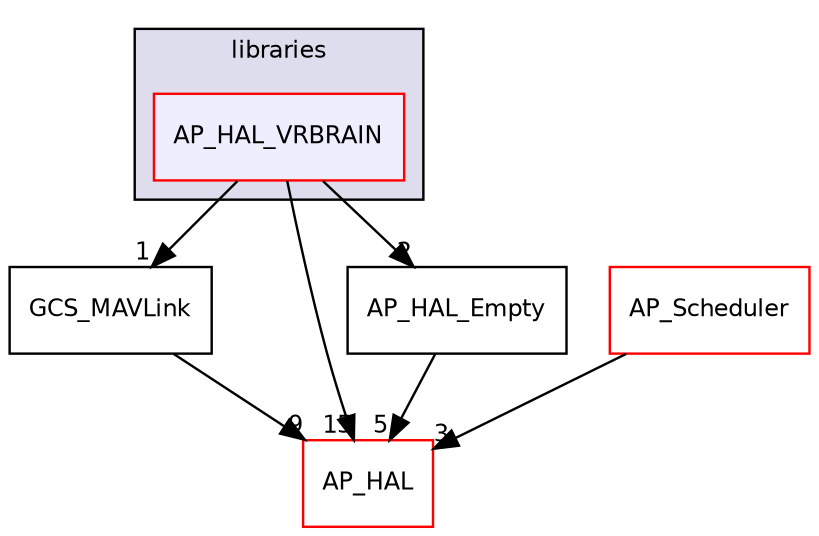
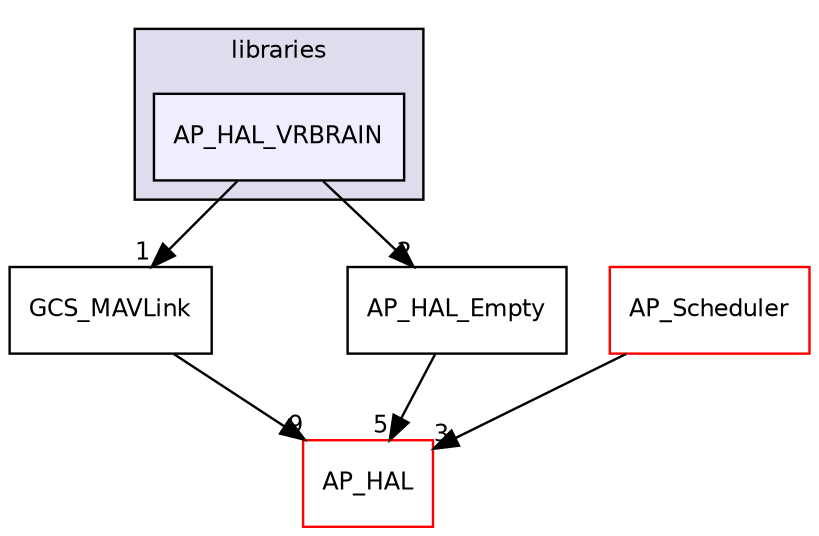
node "AP_HAL_VRBRAIN": color red -> black
edge "AP_HAL_VRBRAIN" -> "AP_HAL": removed
